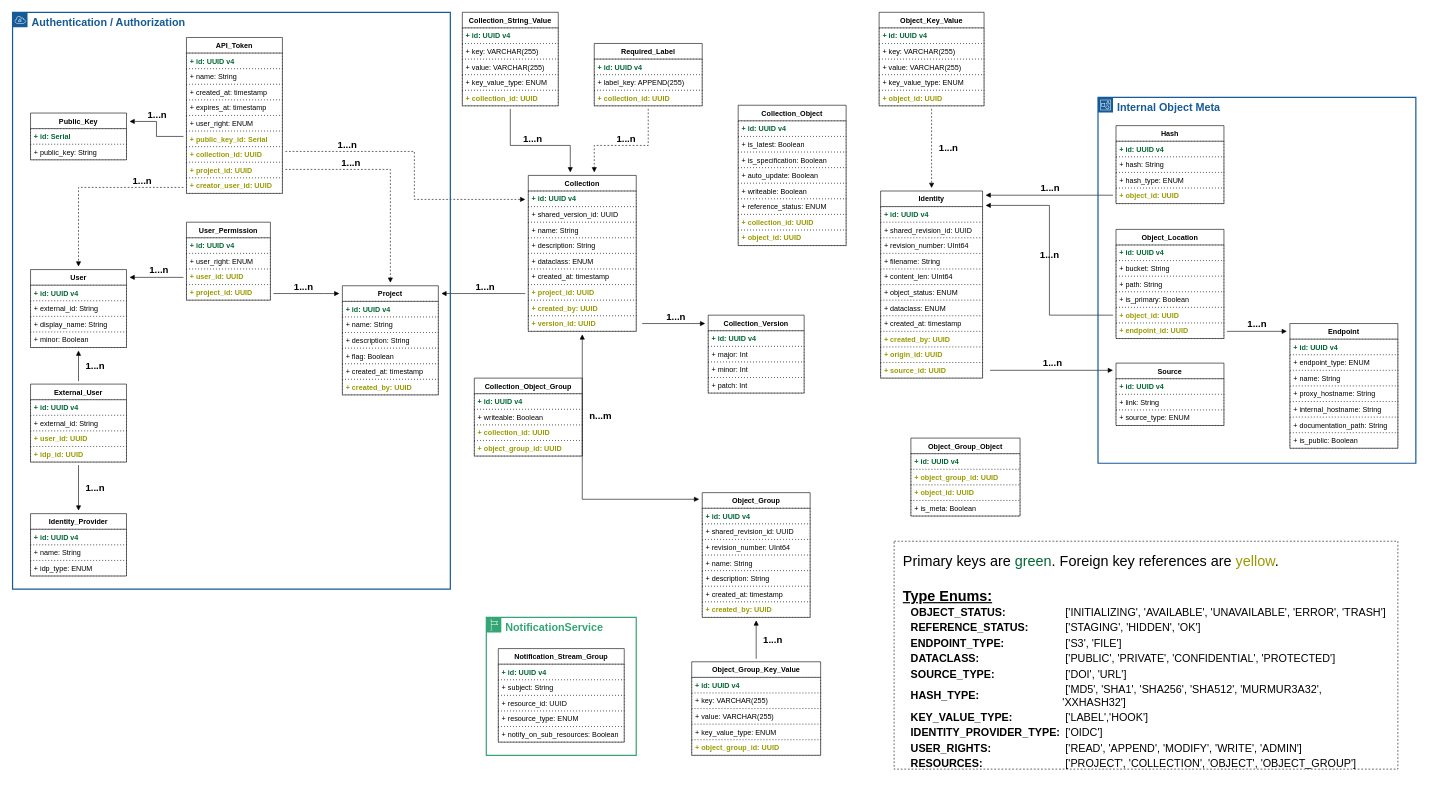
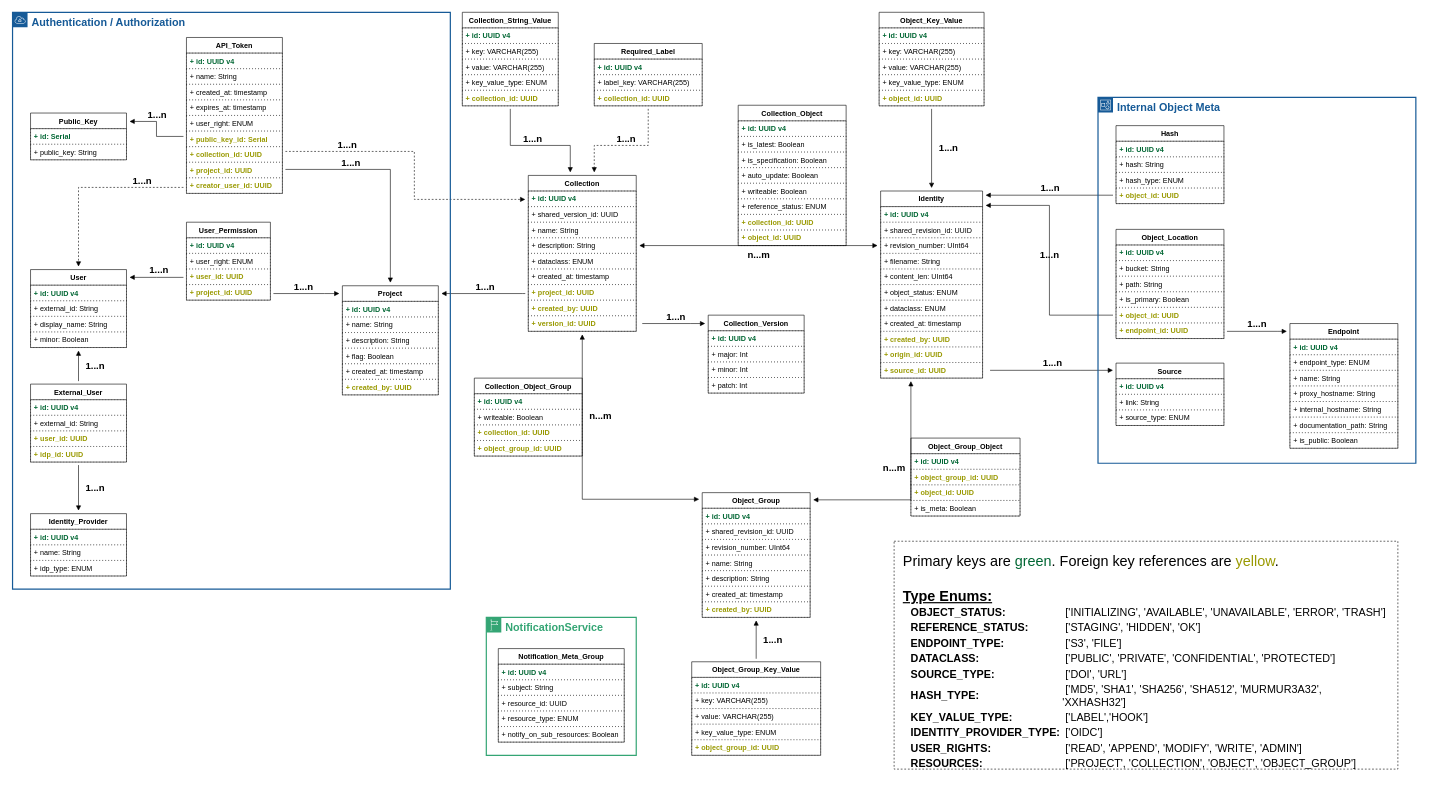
node "+ label_key: APPEND(255)": label "+ label_key: APPEND(255)" -> "+ label_key: VARCHAR(255)"
edge "Object_Key_Value" -> "Identity": style dashed -> solid
edge "API_Token" -> "Project": style dashed -> solid
edge "Collection" -- "Identity": added, label "n...m"
edge "Identity" -- "Object_Group": added, label "n...m"
node "Notification_Stream_Group": label "Notification_Stream_Group" -> "Notification_Meta_Group"
